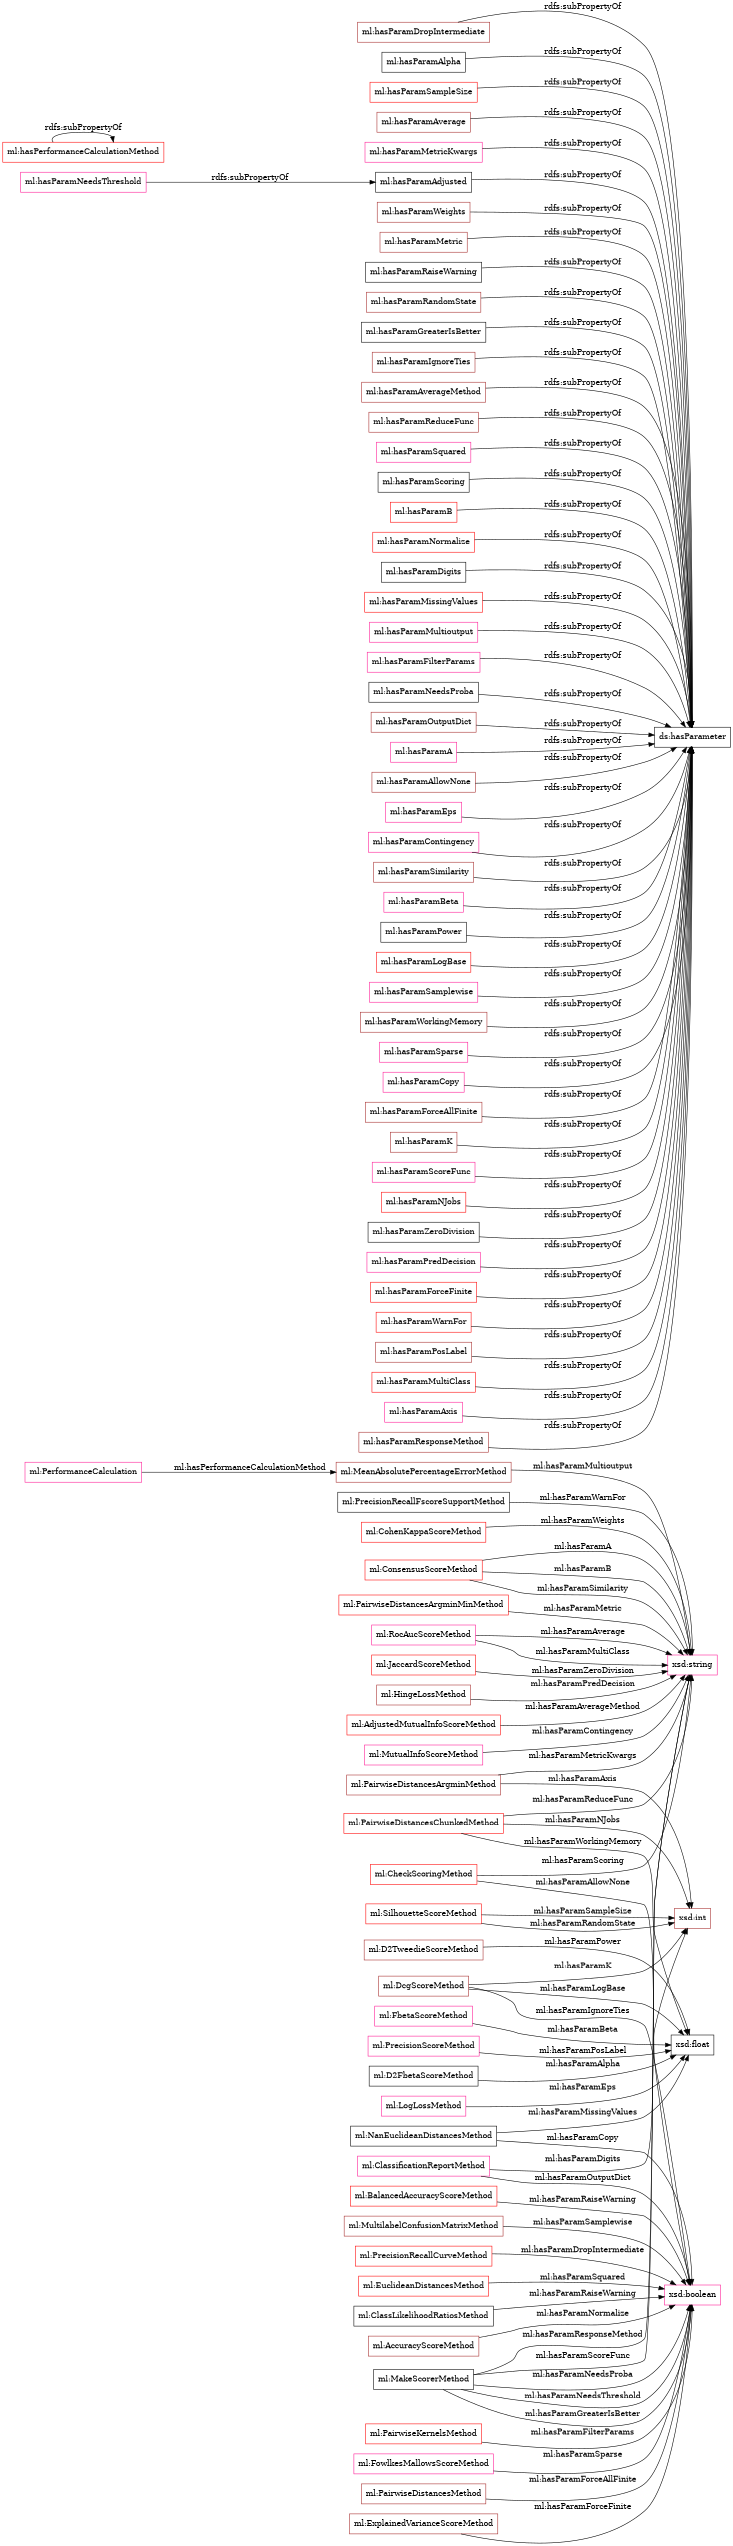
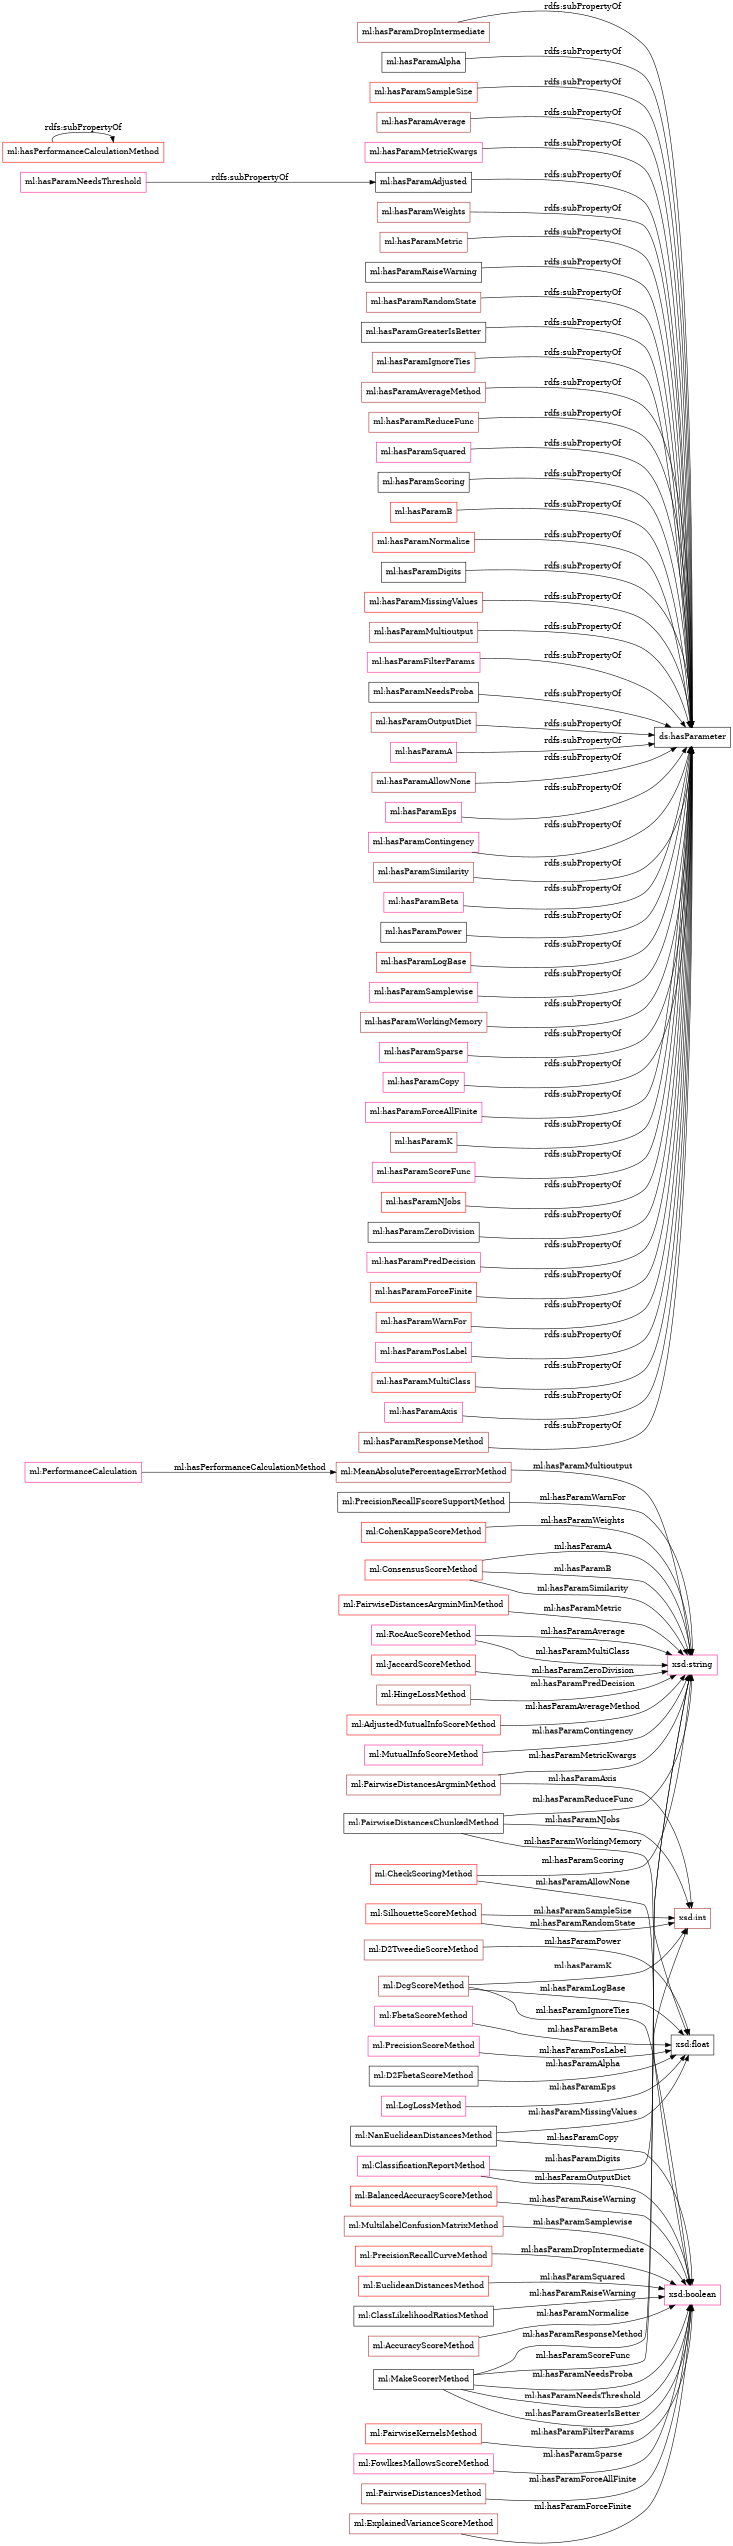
node "ml:hasParamMultioutput": color deeppink -> brown
node "ml:hasParamForceAllFinite": color brown -> deeppink
node "ml:hasParamPosLabel": color brown -> deeppink
node "ml:PairwiseDistancesChunkedMethod": color red -> black
